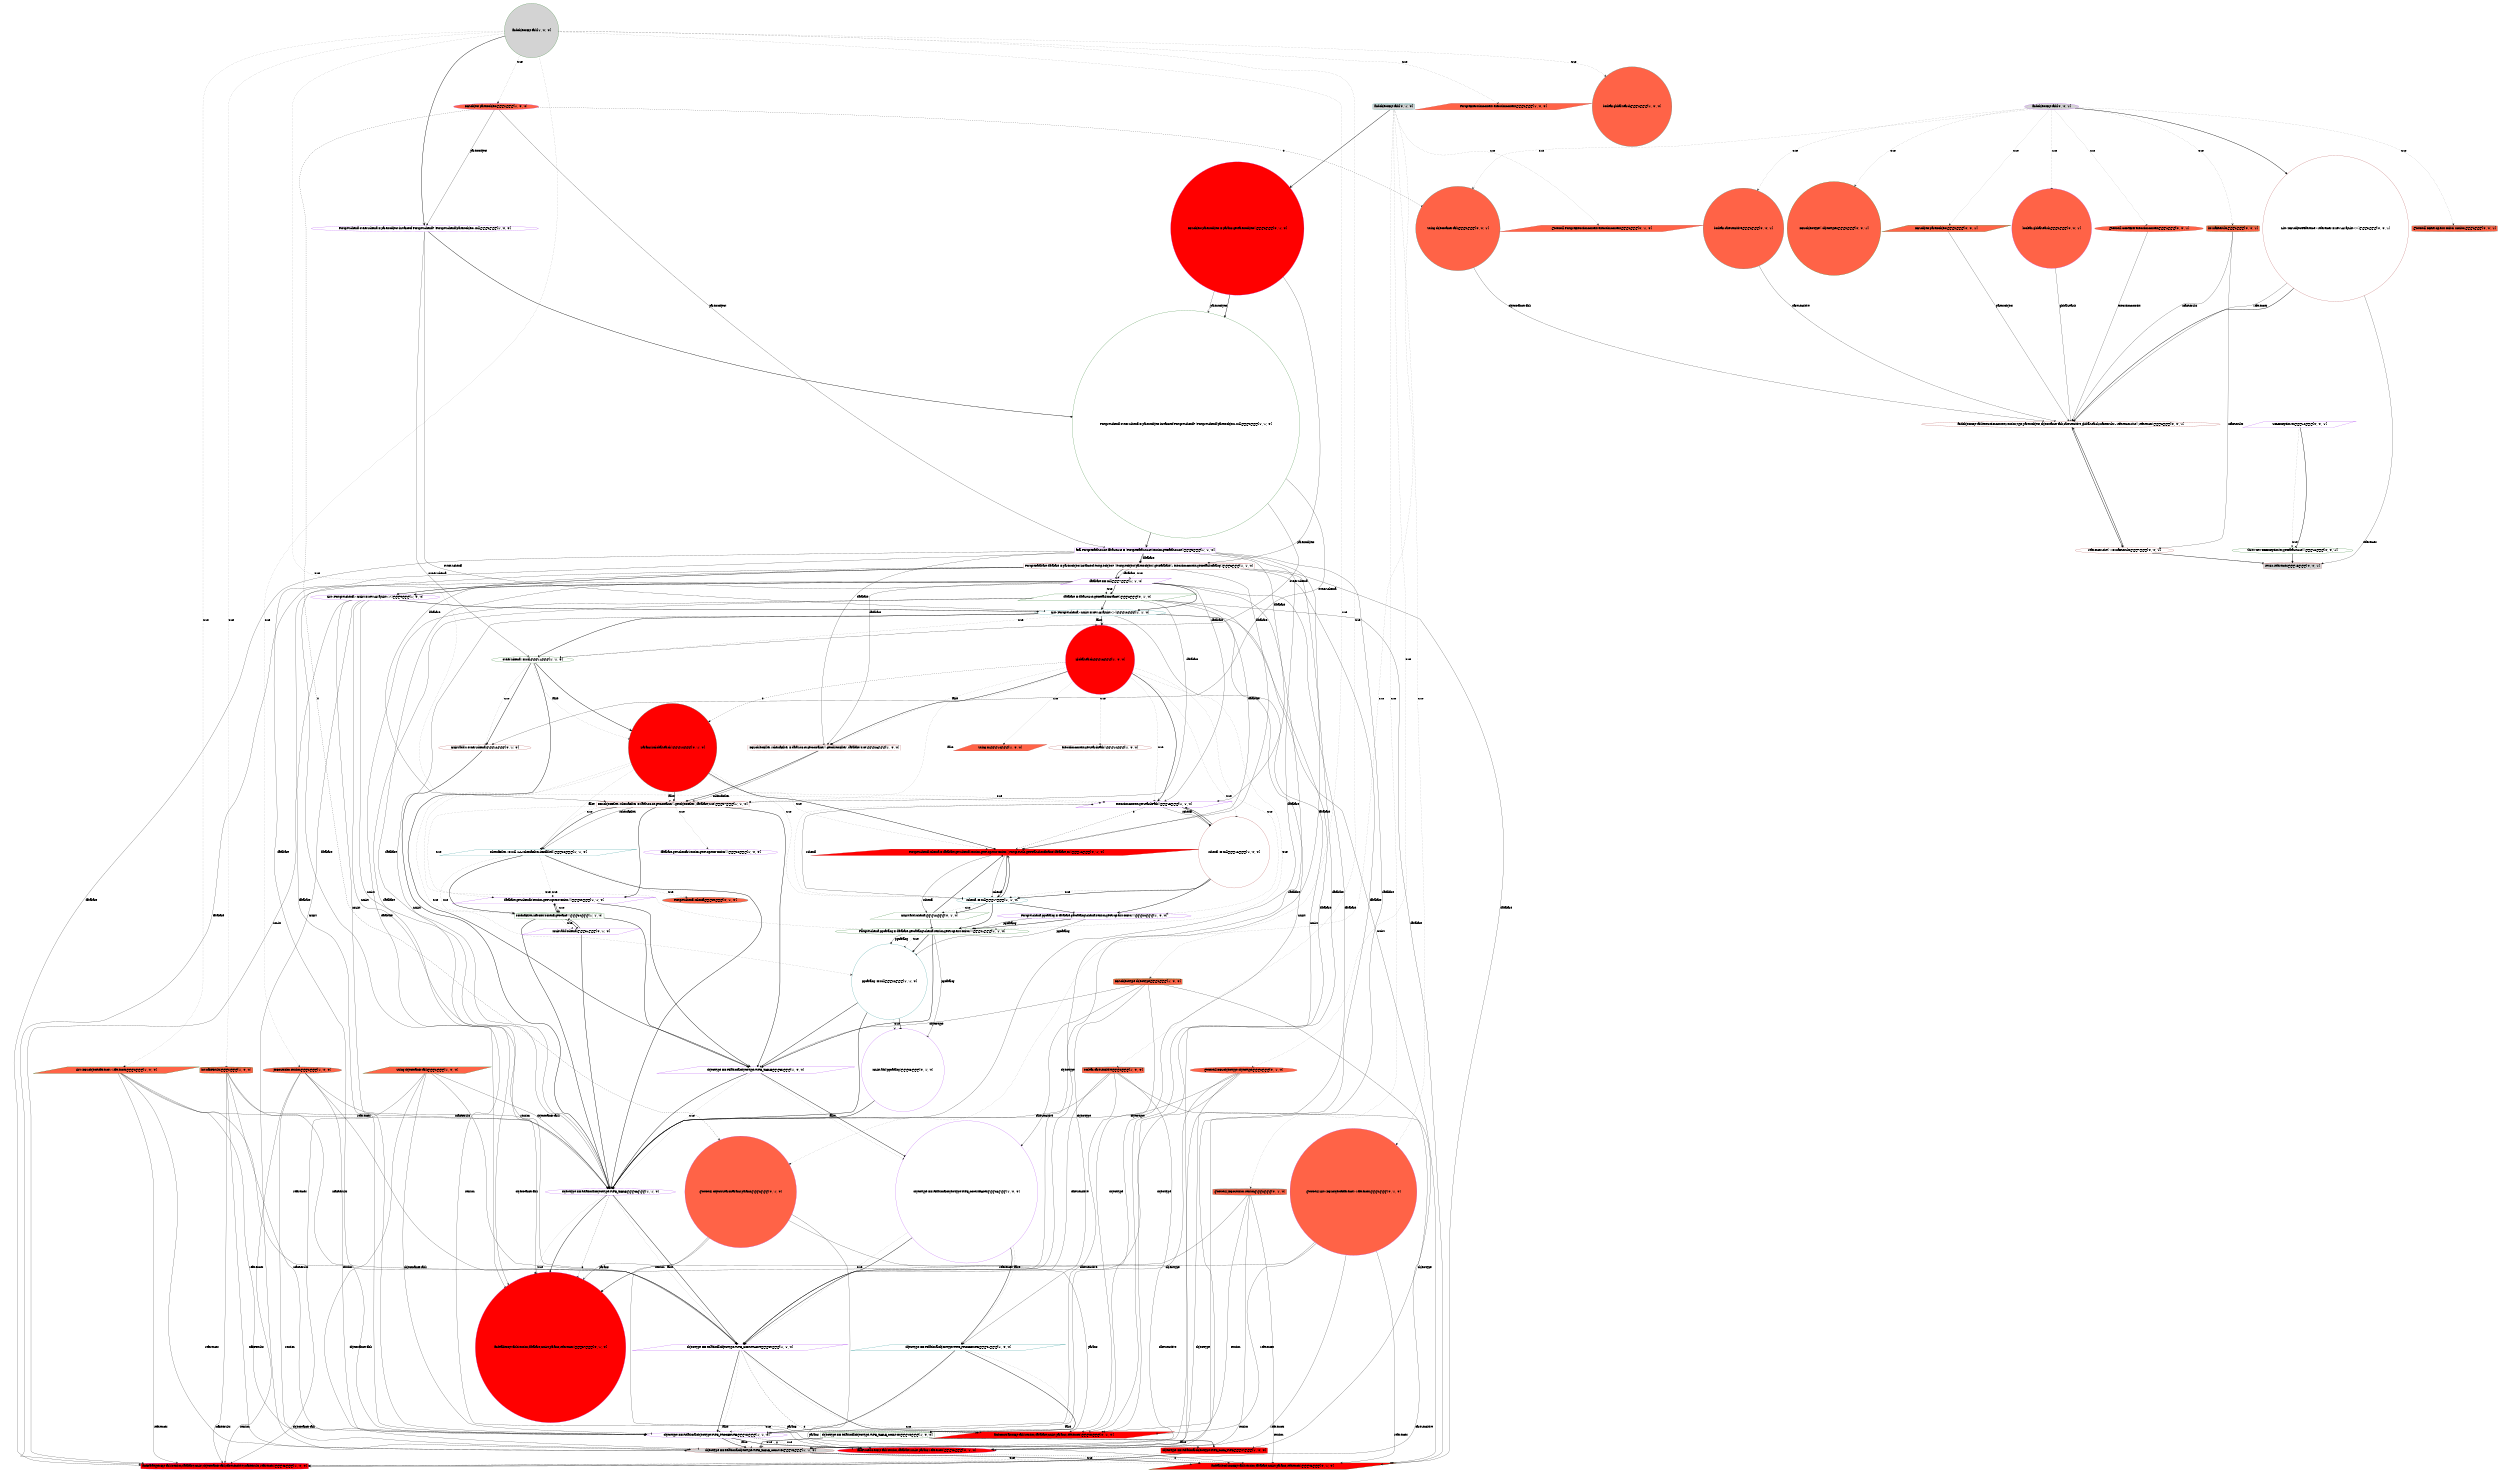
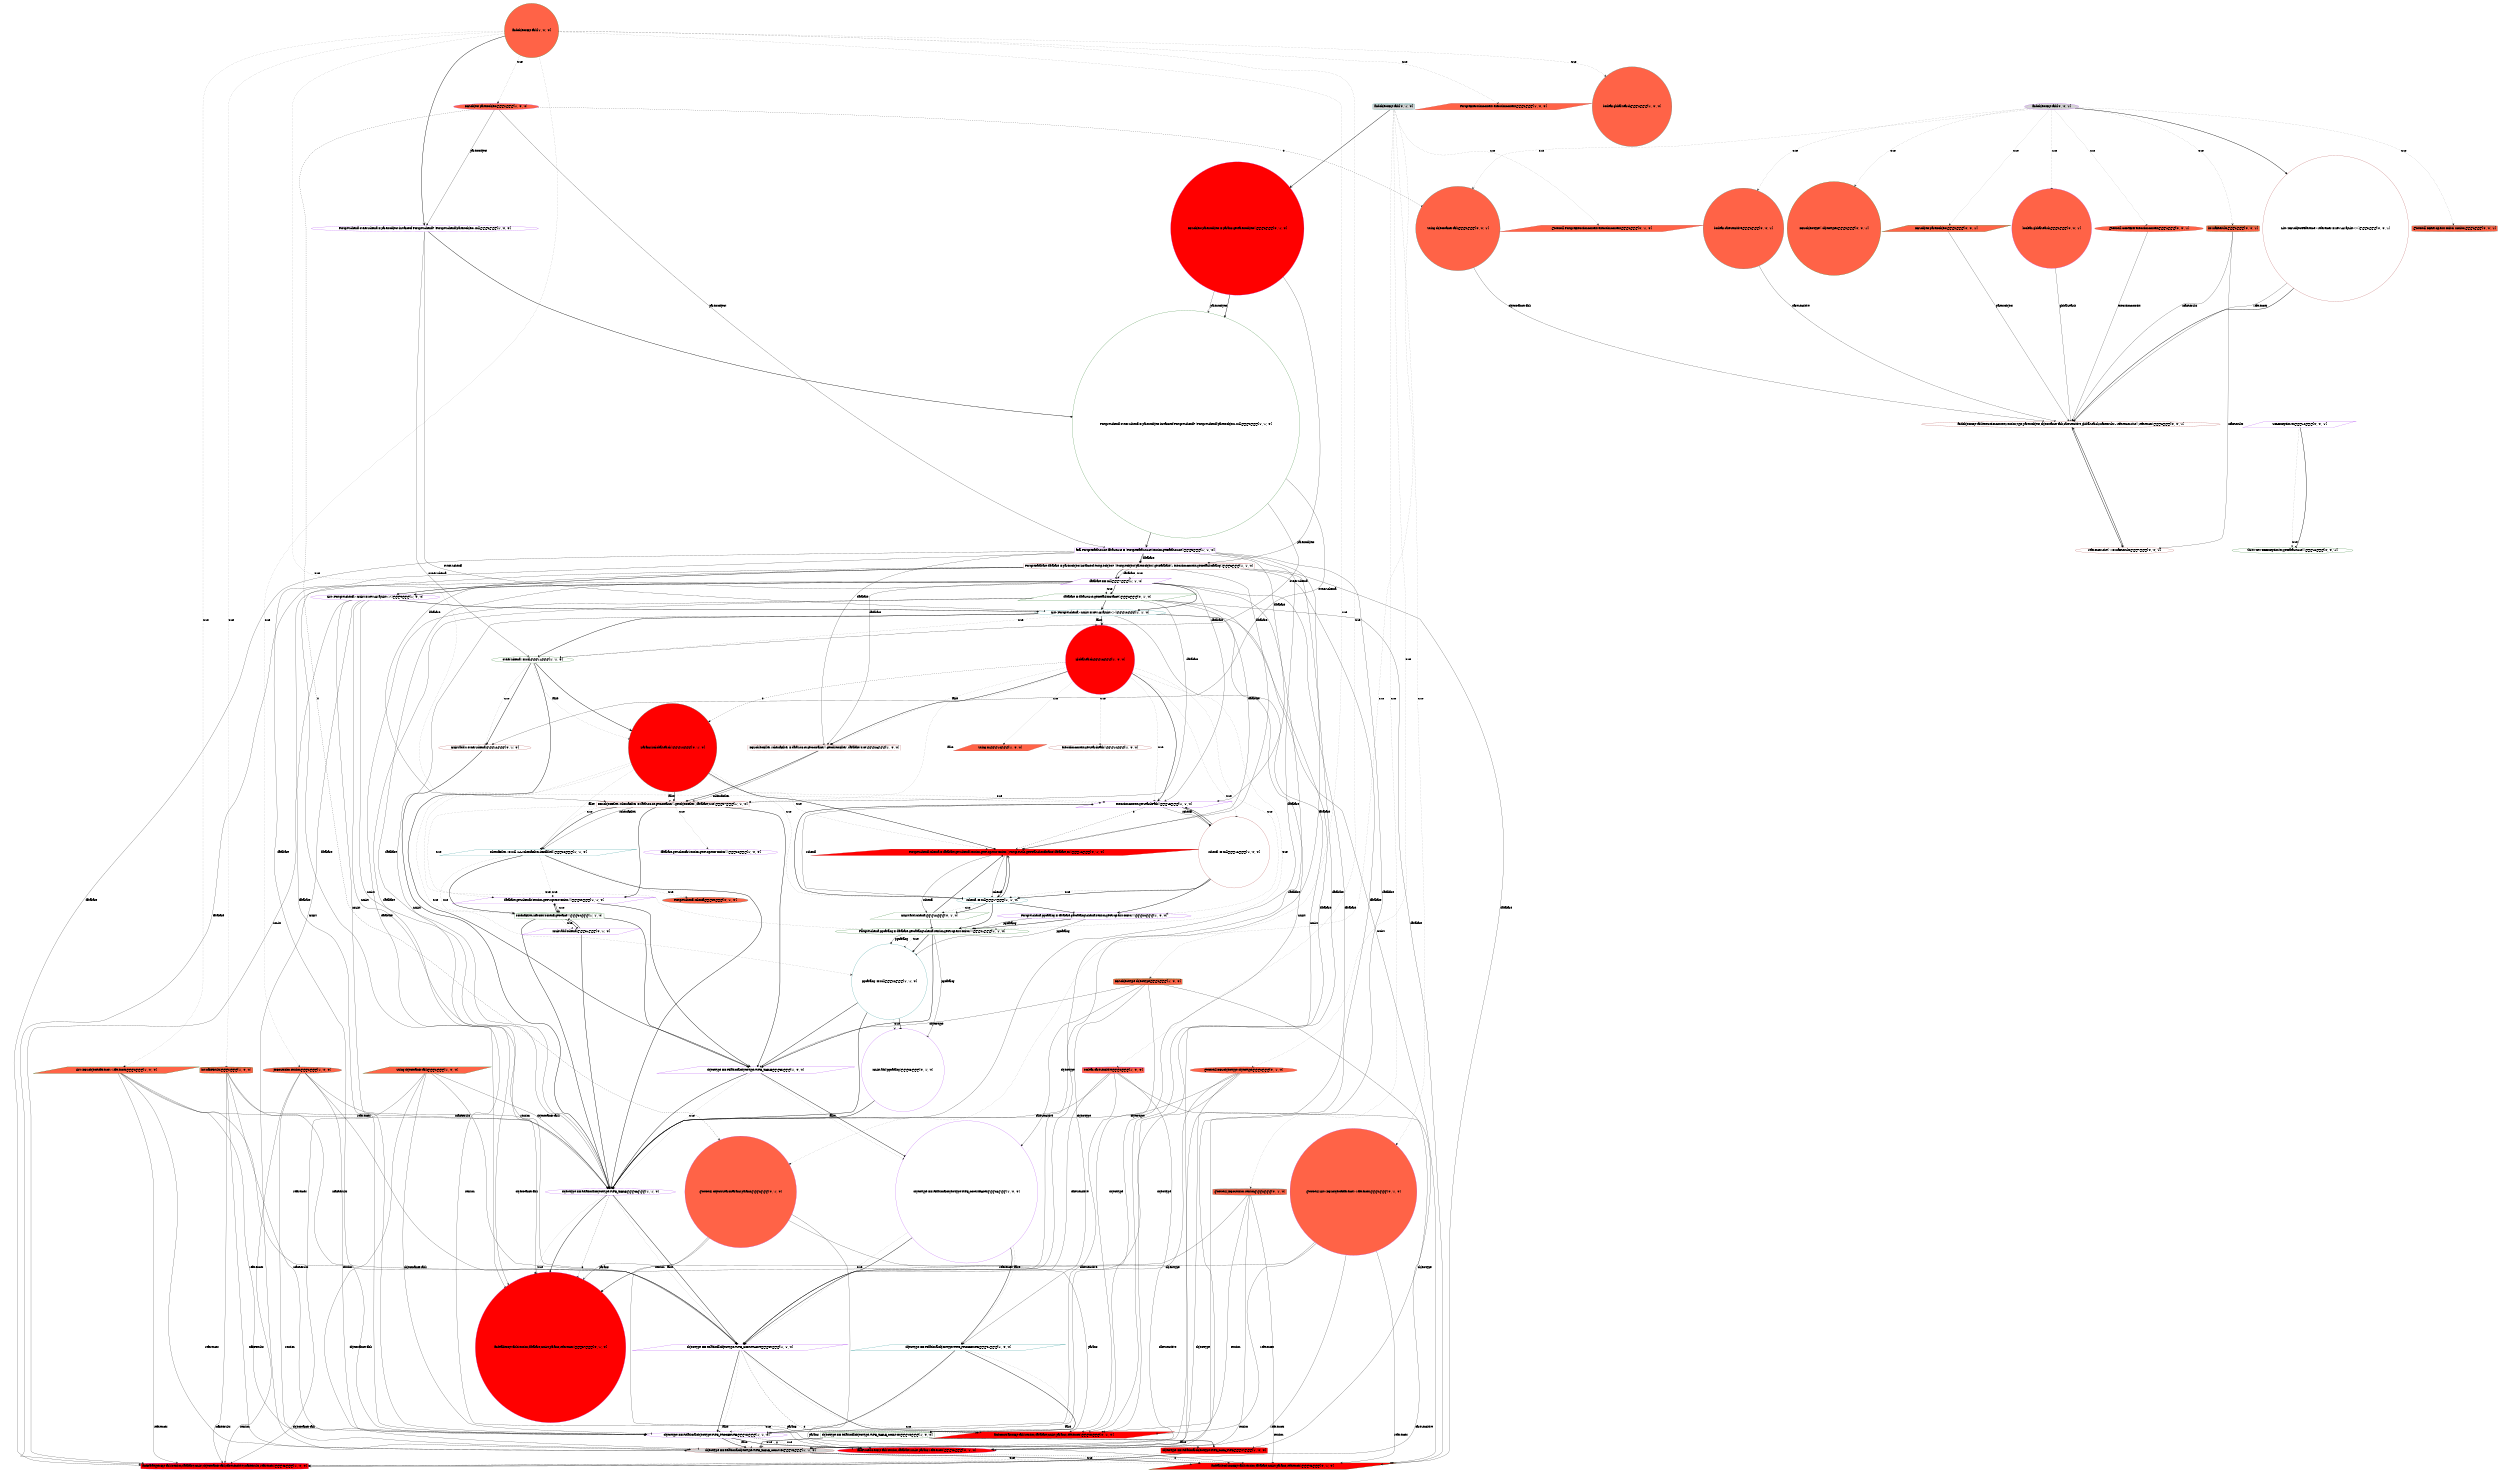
node "findObjectsByMask['1', '0', '0']": fillcolor lightgray -> tomato
node "return references@@@15@@@['0', '0', '1']": removed
edge "schema != null@@@17@@@['1', '1', '0']" -> "executionContext.getSearchPath()@@@15@@@['1', '1', '0']": style dotted -> bold
node "boolean caseSensitive@@@2@@@['1', '0', '0']": color teal -> purple
